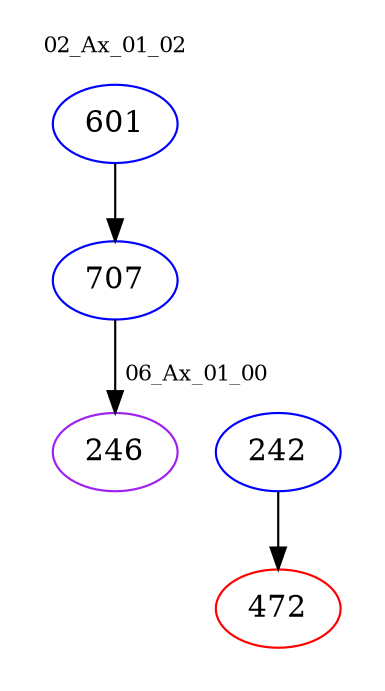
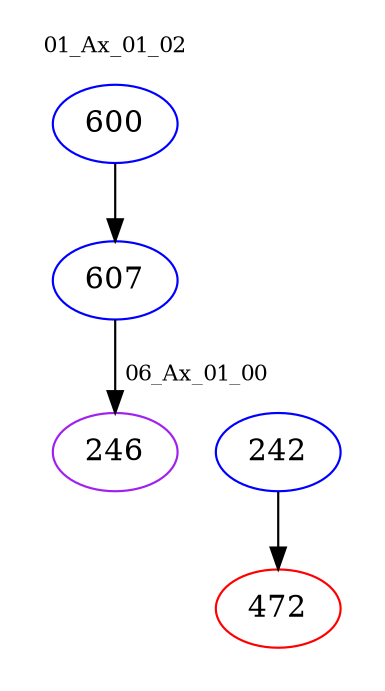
cluster "02_Ax_01_02": label "02_Ax_01_02" -> "01_Ax_01_02"
node "601": label "601" -> "600"
node "707": label "707" -> "607"
